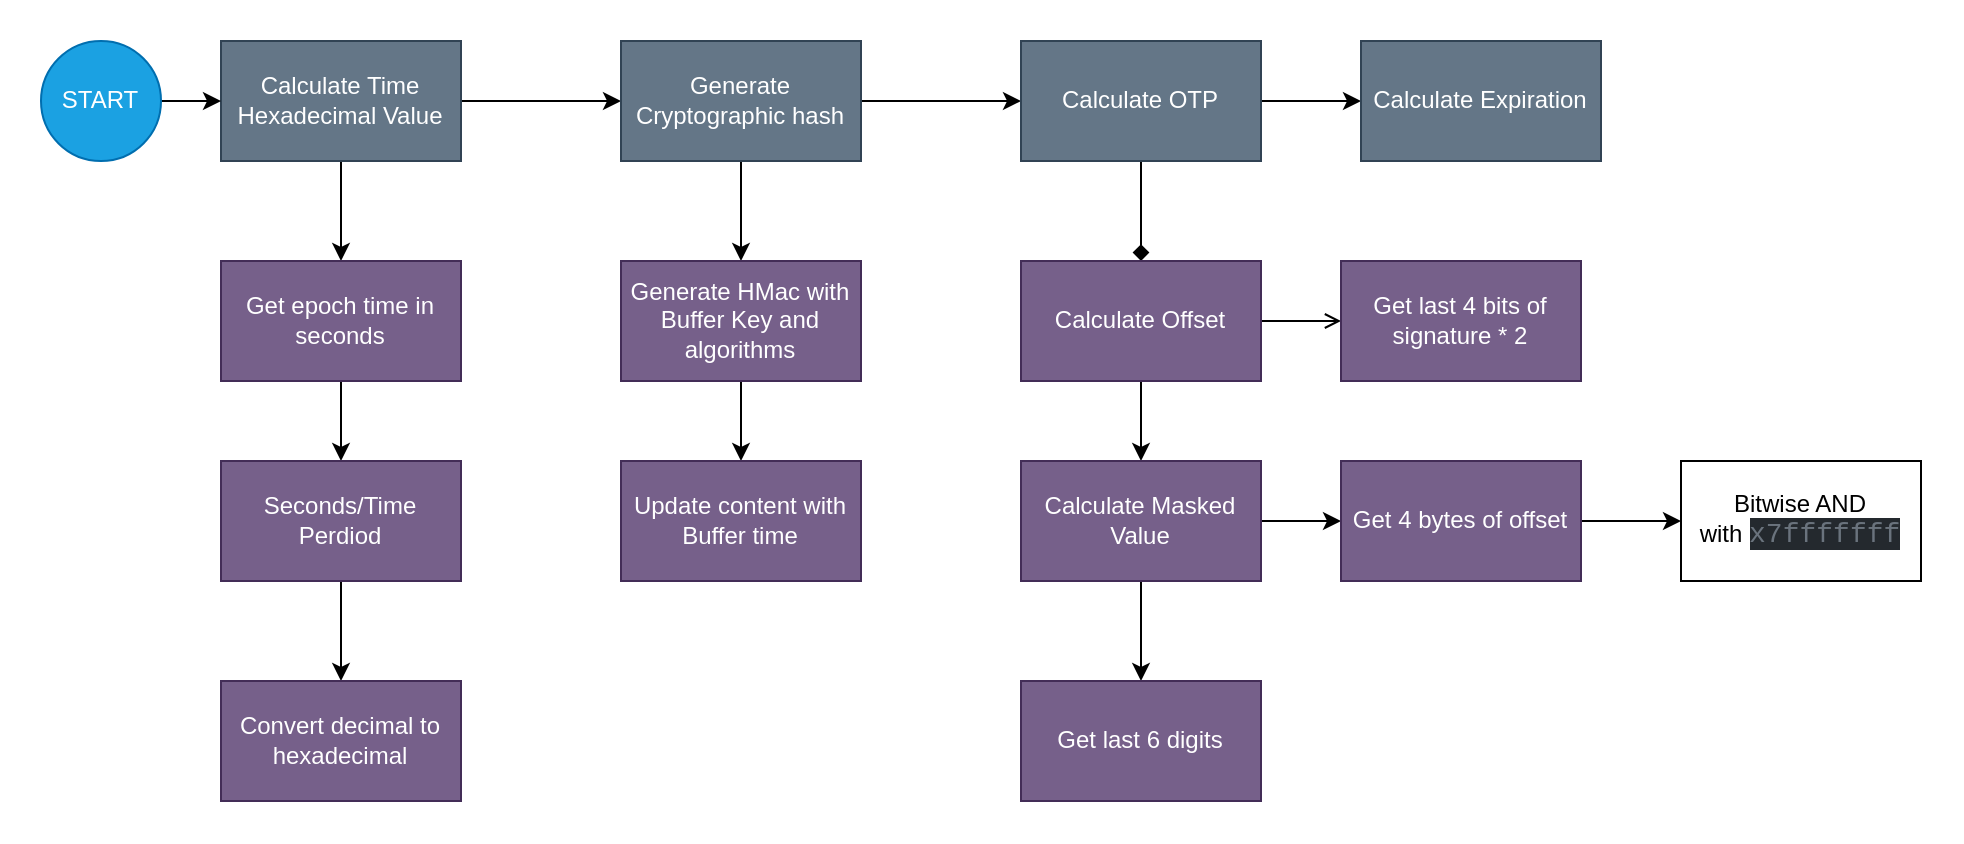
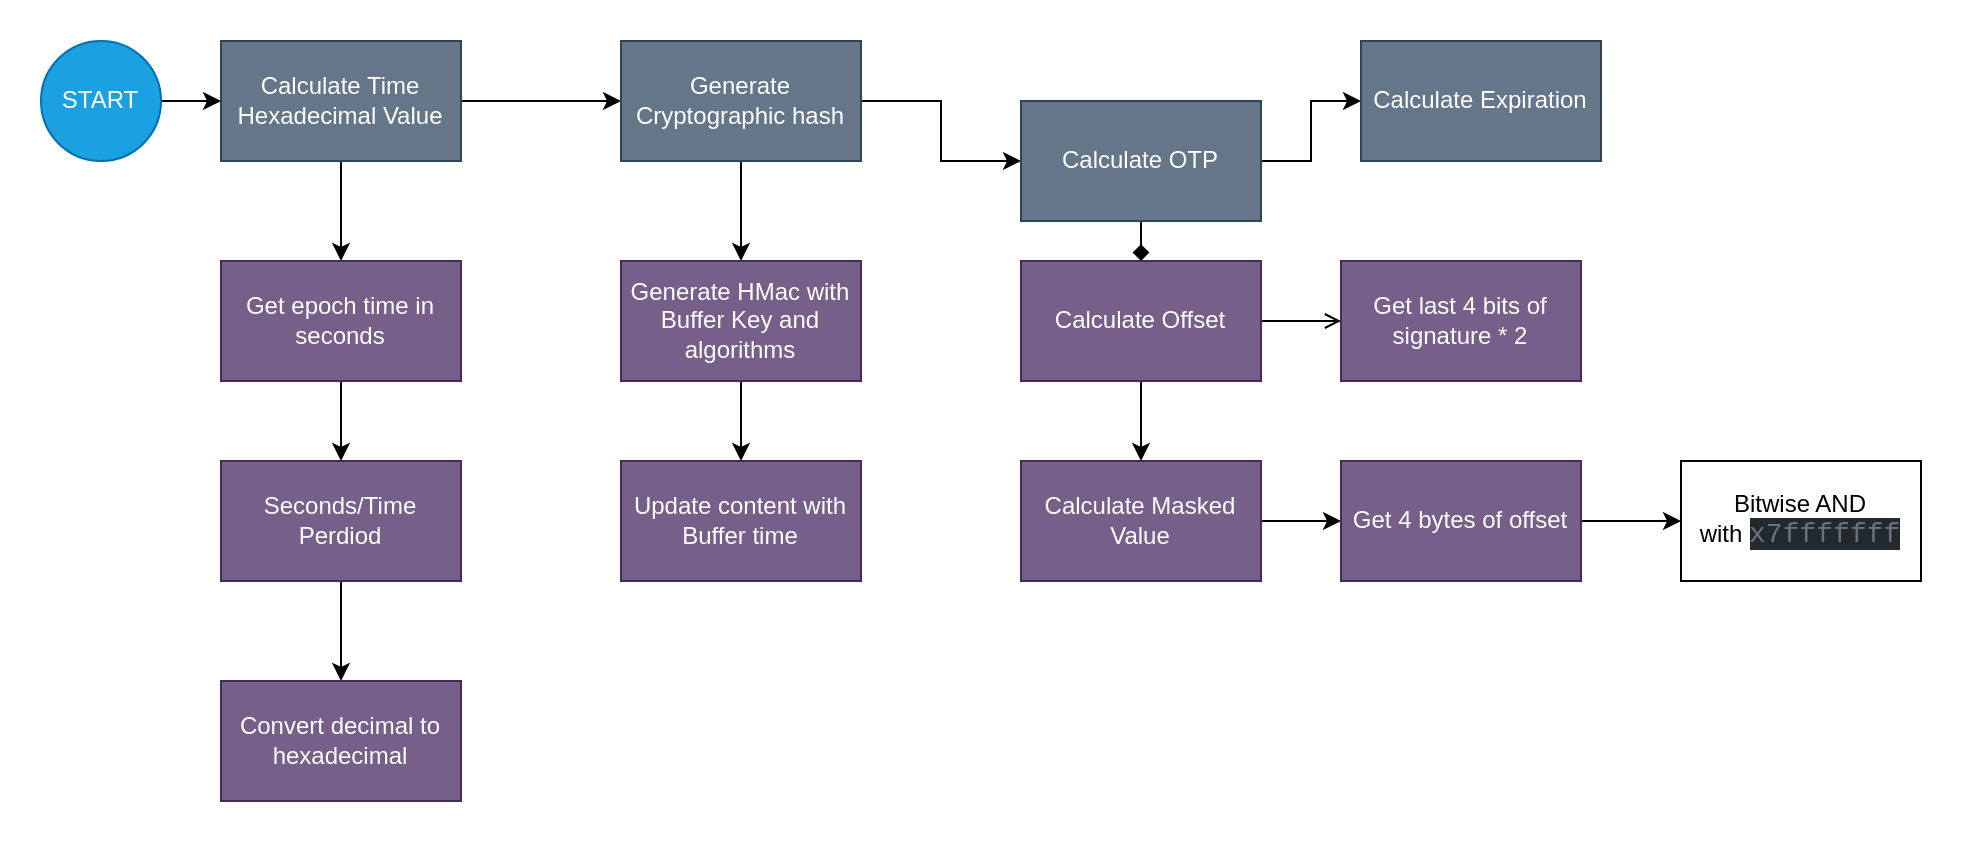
node "Calculate OTP": moved (1141, 101) -> (1141, 161)
edge "Calculate Masked Value" -> "Get last 6 digits": removed
node "Get last 6 digits": removed
